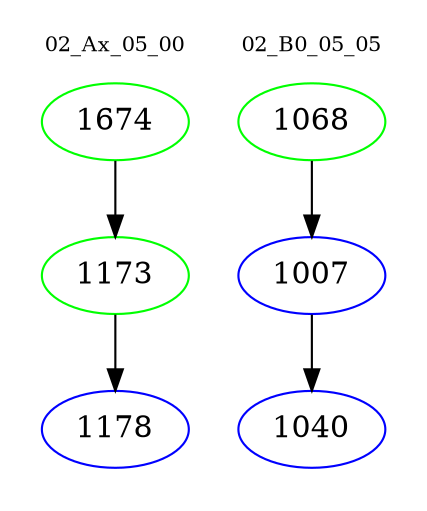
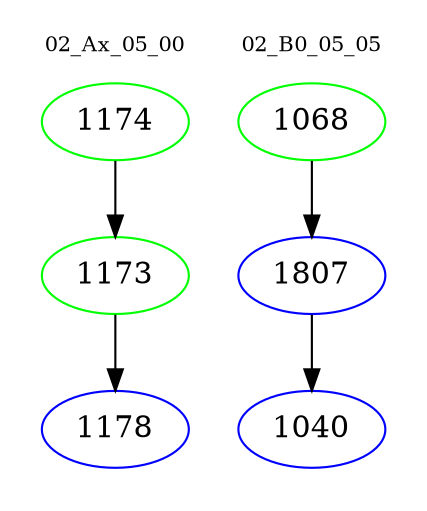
node "1674": label "1674" -> "1174"
node "1007": label "1007" -> "1807"
